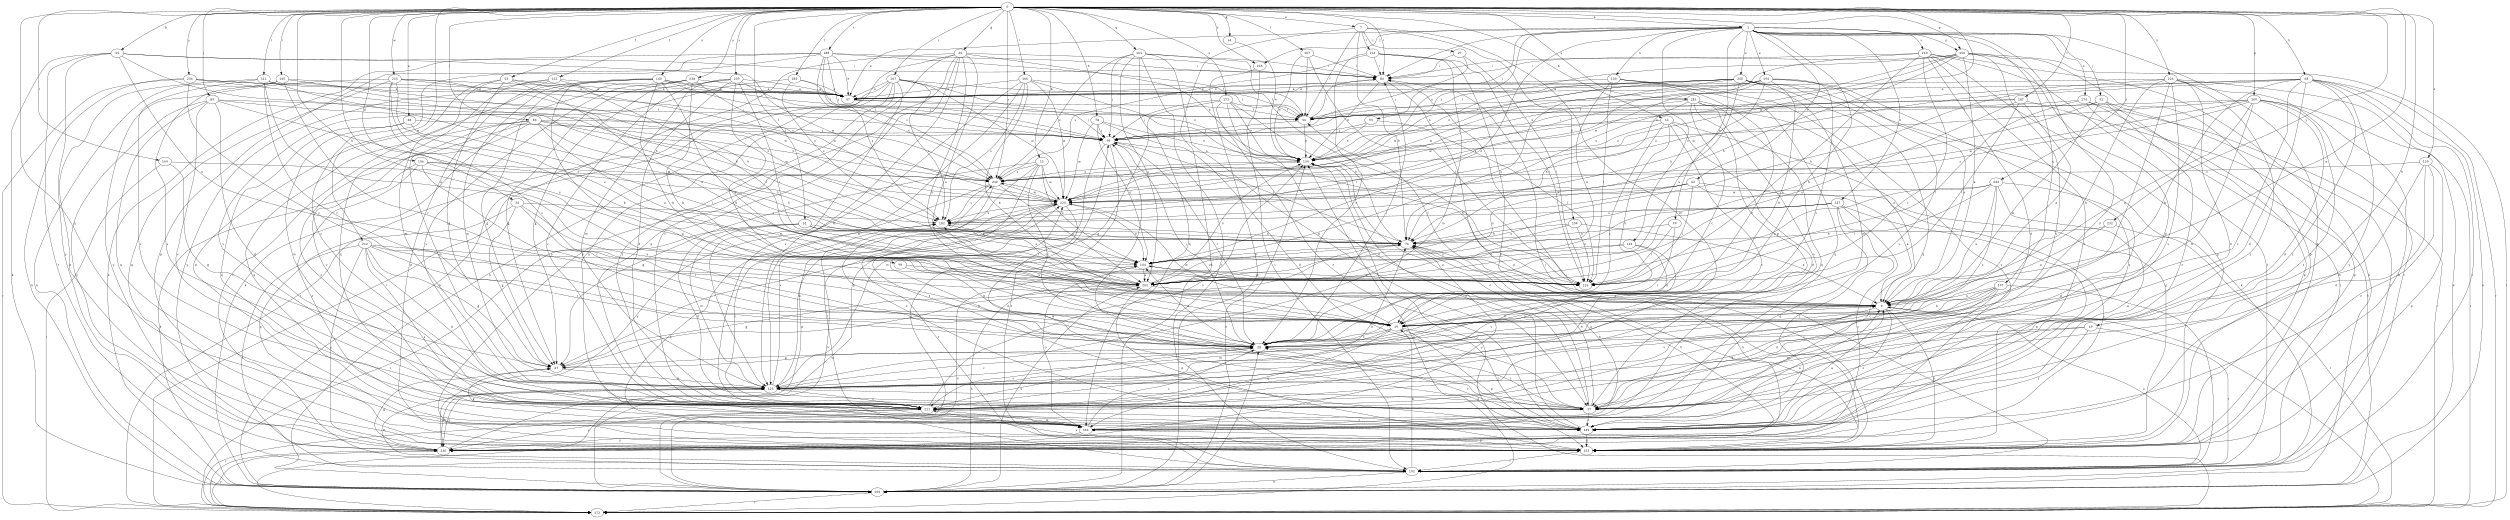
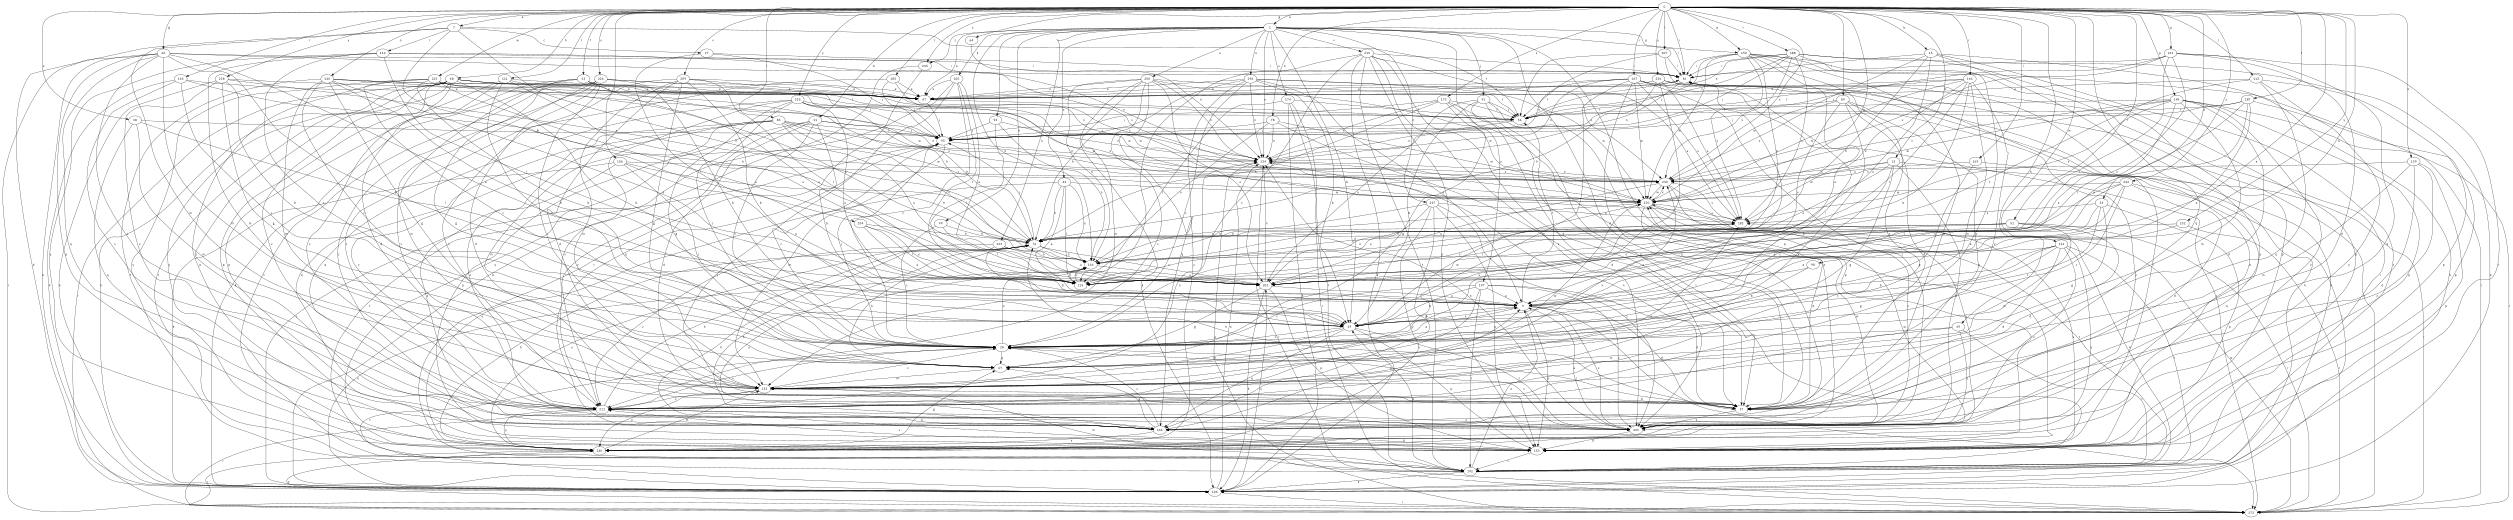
edge "93" -> "144": added, label "o"
